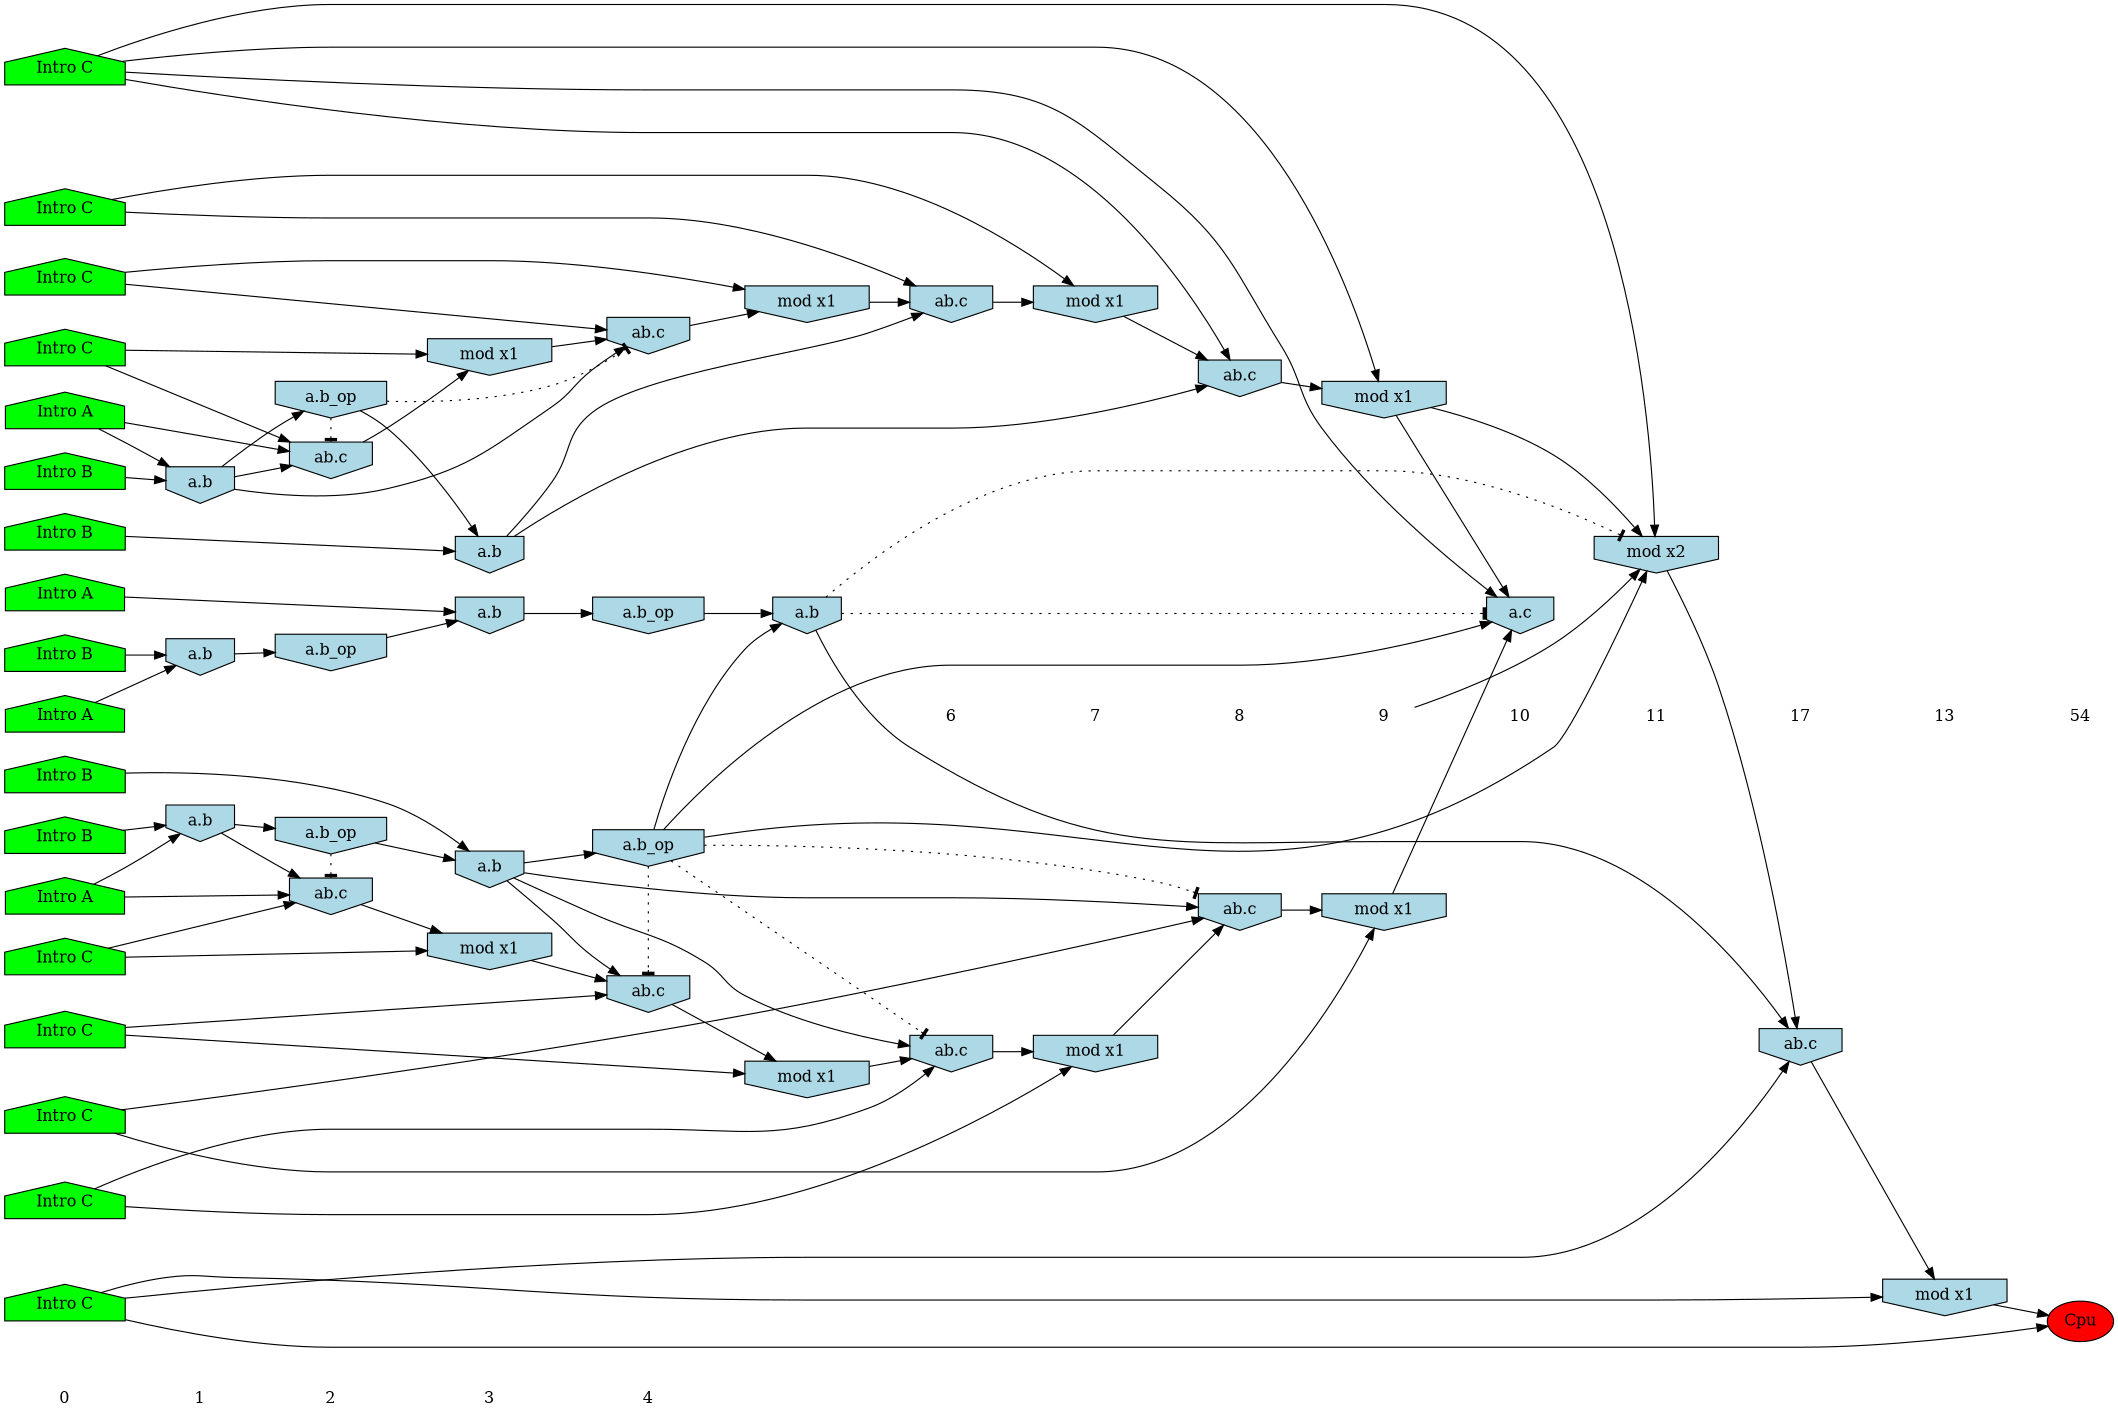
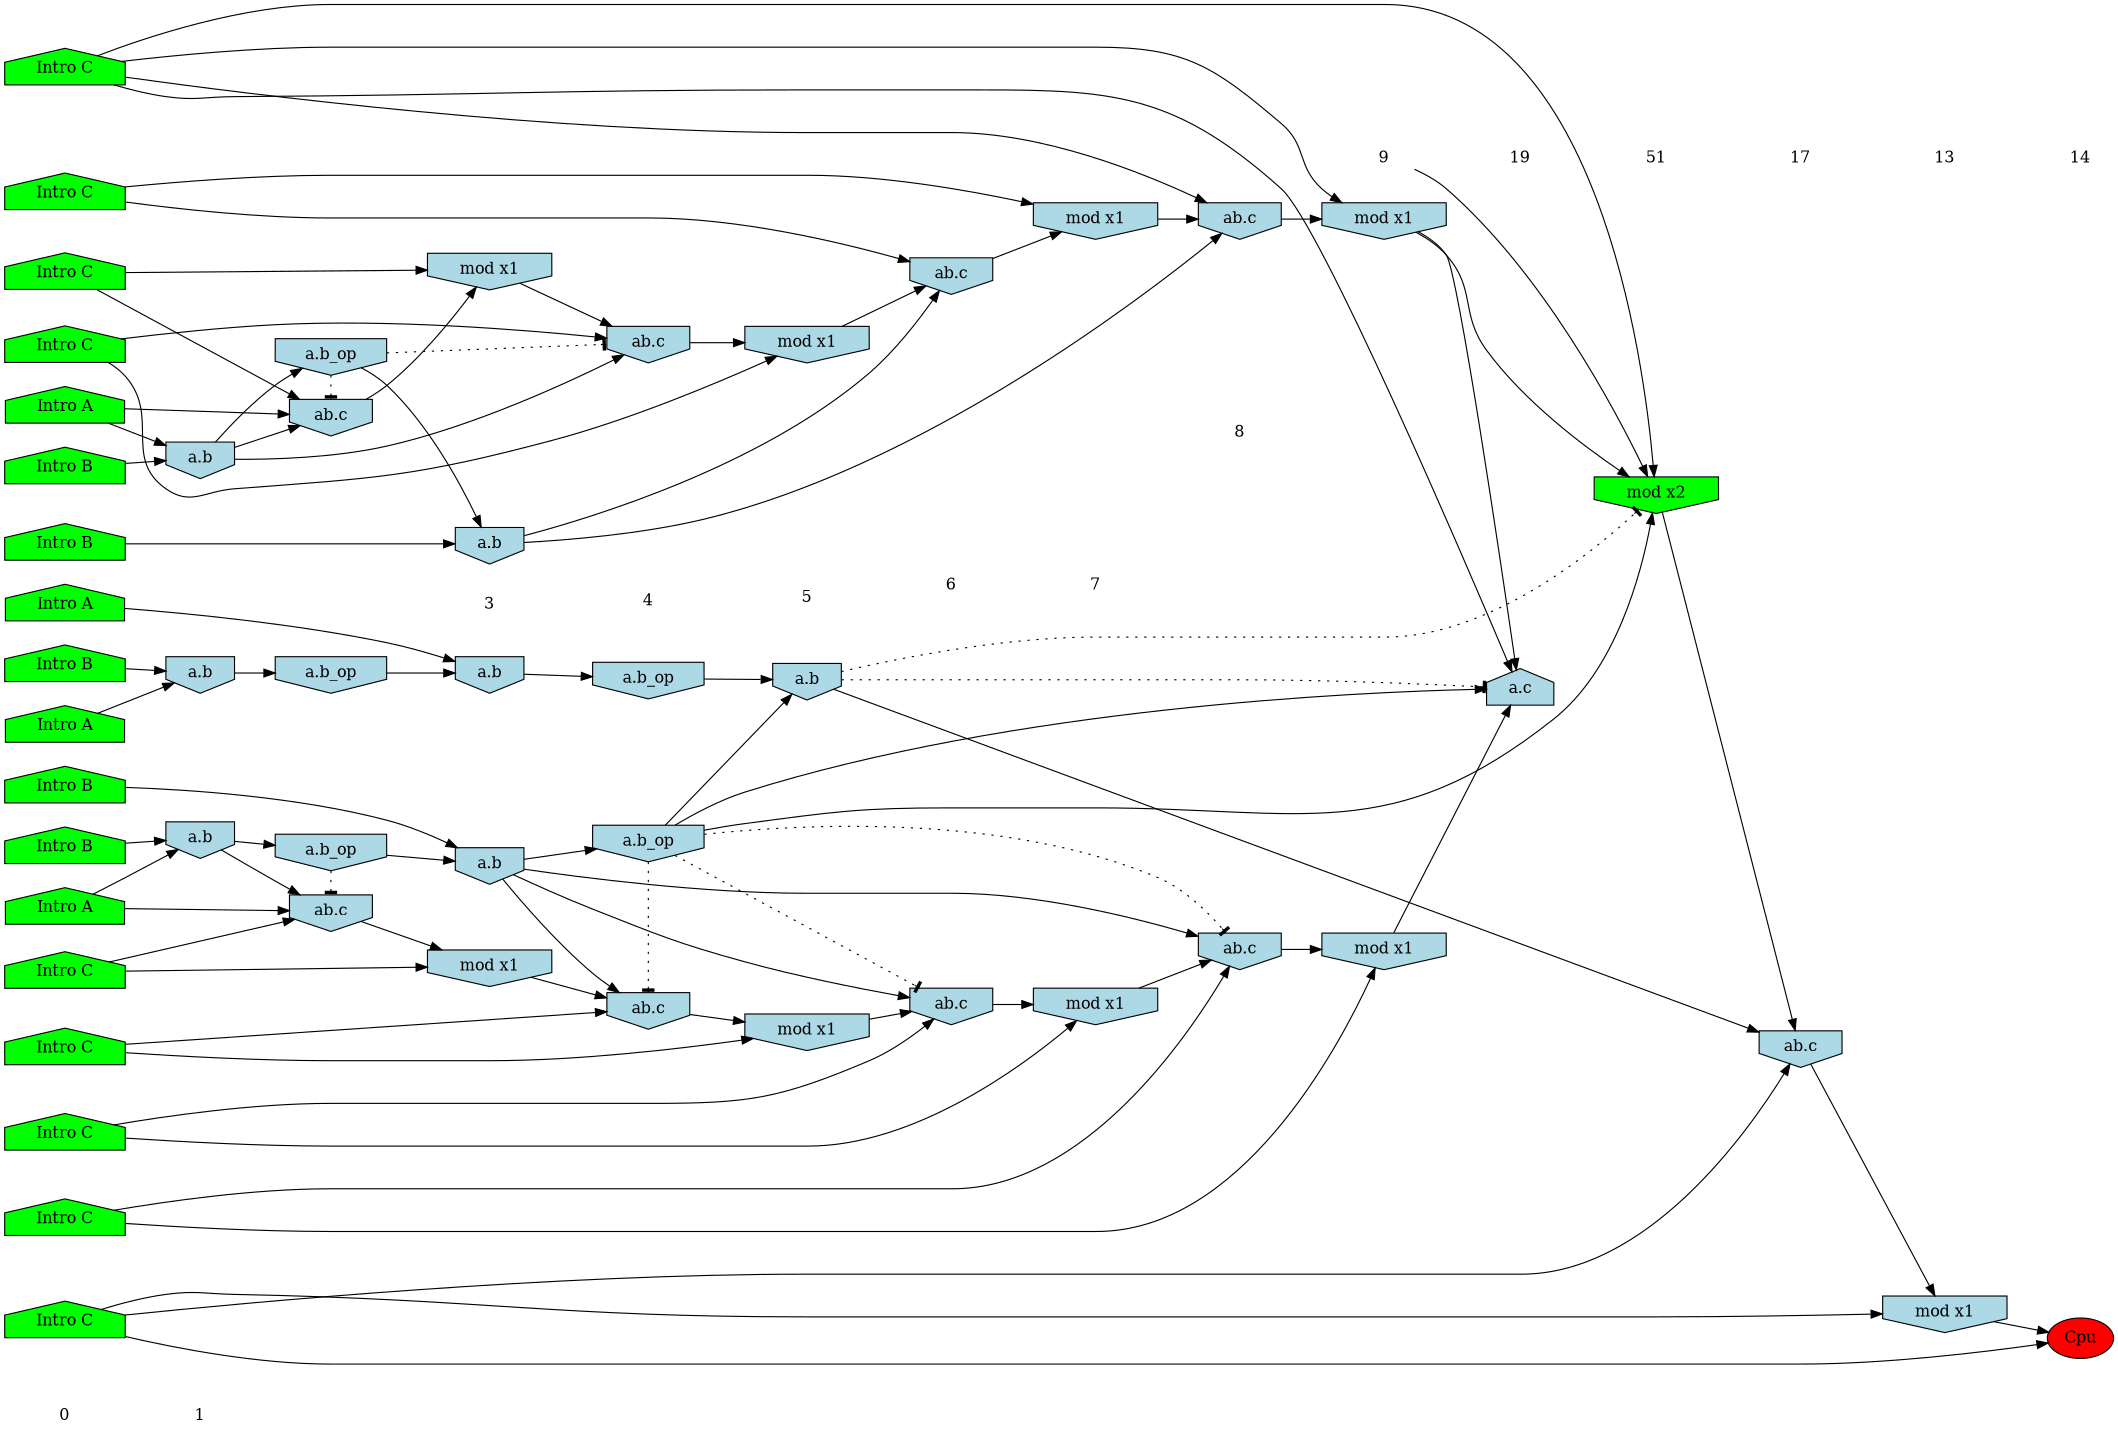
node "mod x2": fillcolor lightblue -> green
node "5": added
node "a.c": shape invhouse -> house
node "10": label "10" -> "19"
node "11": label "11" -> "51"
node "54": label "54" -> "14"
node "2": removed
